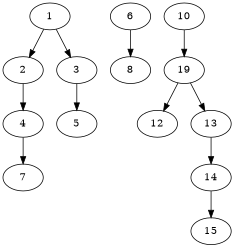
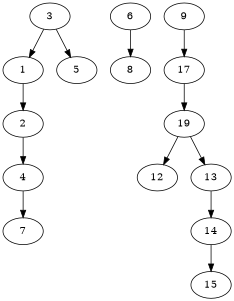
node "10": label "10" -> "17"
node "9": added
edge "1" -> "3": reversed
